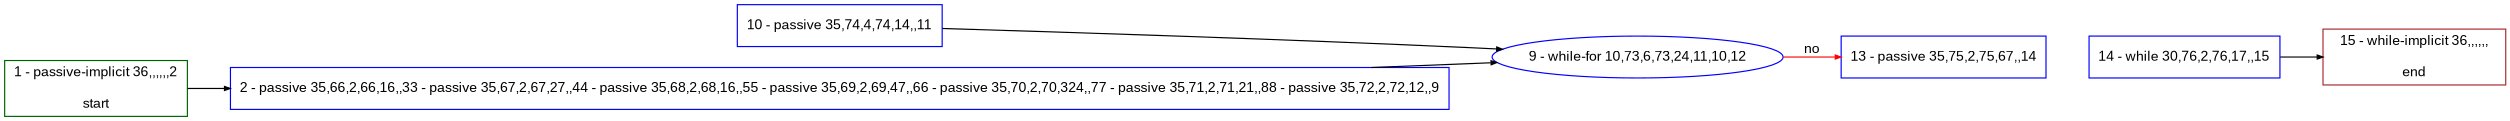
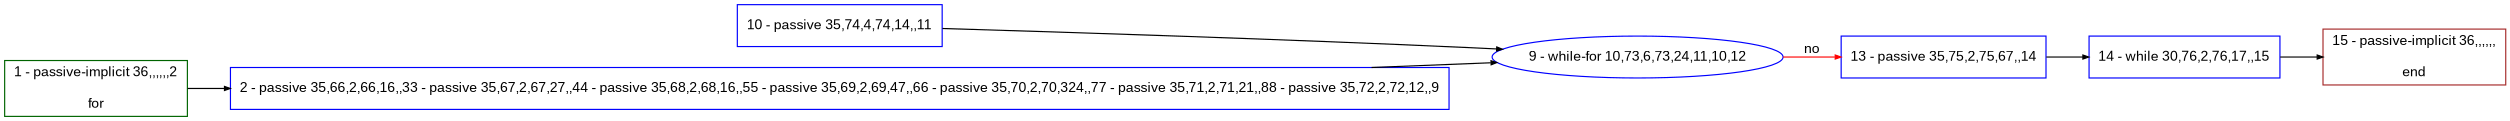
edge "13 - passive 35,75,2,75,67,,14" -> "14 - while 30,76,2,76,17,,15": added
node "15 - while-implicit 36,,,,,, end": label "15 - while-implicit 36,,,,,, end" -> "15 - passive-implicit 36,,,,,, end"
node "1 - passive-implicit 36,,,,,,2 start": label "1 - passive-implicit 36,,,,,,2 start" -> "1 - passive-implicit 36,,,,,,2 for"
